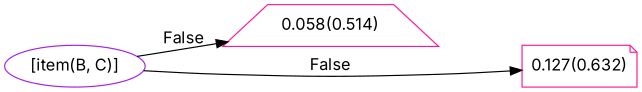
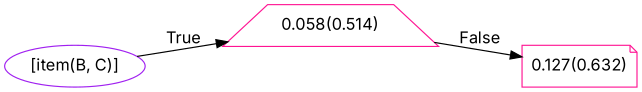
edge "[item(B, C)]" -> "0.058(0.514)": label "False" -> "True"
edge "[item(B, C)]" -> "0.127(0.632)": now "0.058(0.514)" -> "0.127(0.632)"
